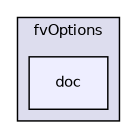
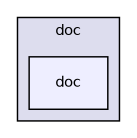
cluster "fvOptions": label "fvOptions" -> "doc"
